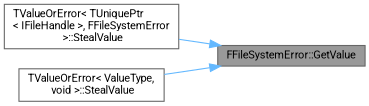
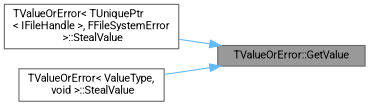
node "FFileSystemError::GetValue": label "FFileSystemError::GetValue" -> "TValueOrError::GetValue"
